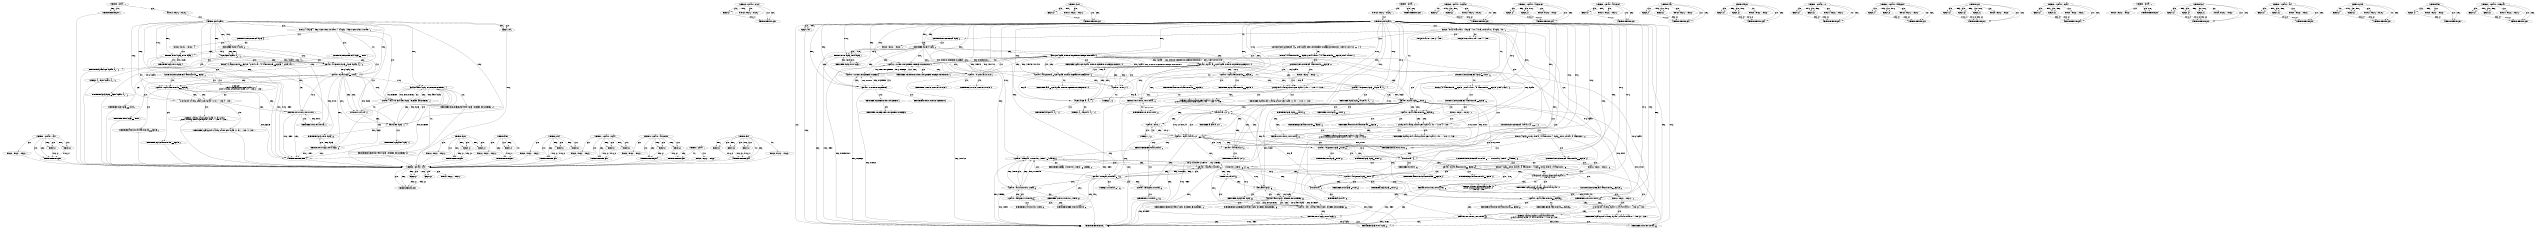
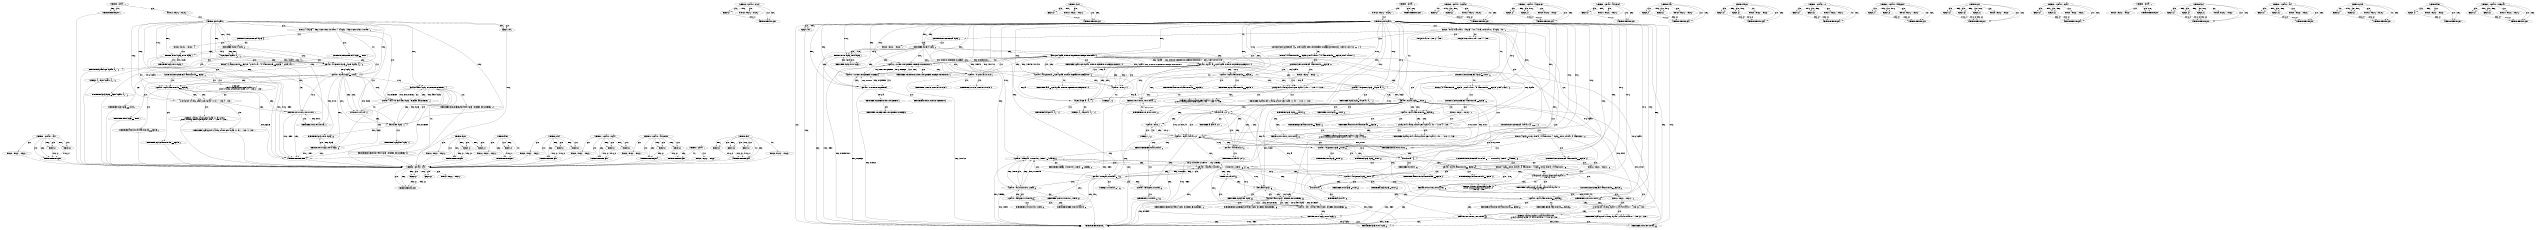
edge "(<operator>.or,O_RDWR|O_APPEND)" -> "(IDENTIFIER,O_APPEND,O_RDWR|O_APPEND)": label "AST: " -> "DDG: fh"
edge "(<operator>.equals,(fstat(fh, &st)) == -1)" -> "(<operator>.addressOf,&st)": now "(fstat,fstat(fh, &st))" -> "(<operator>.addressOf,&st)"
